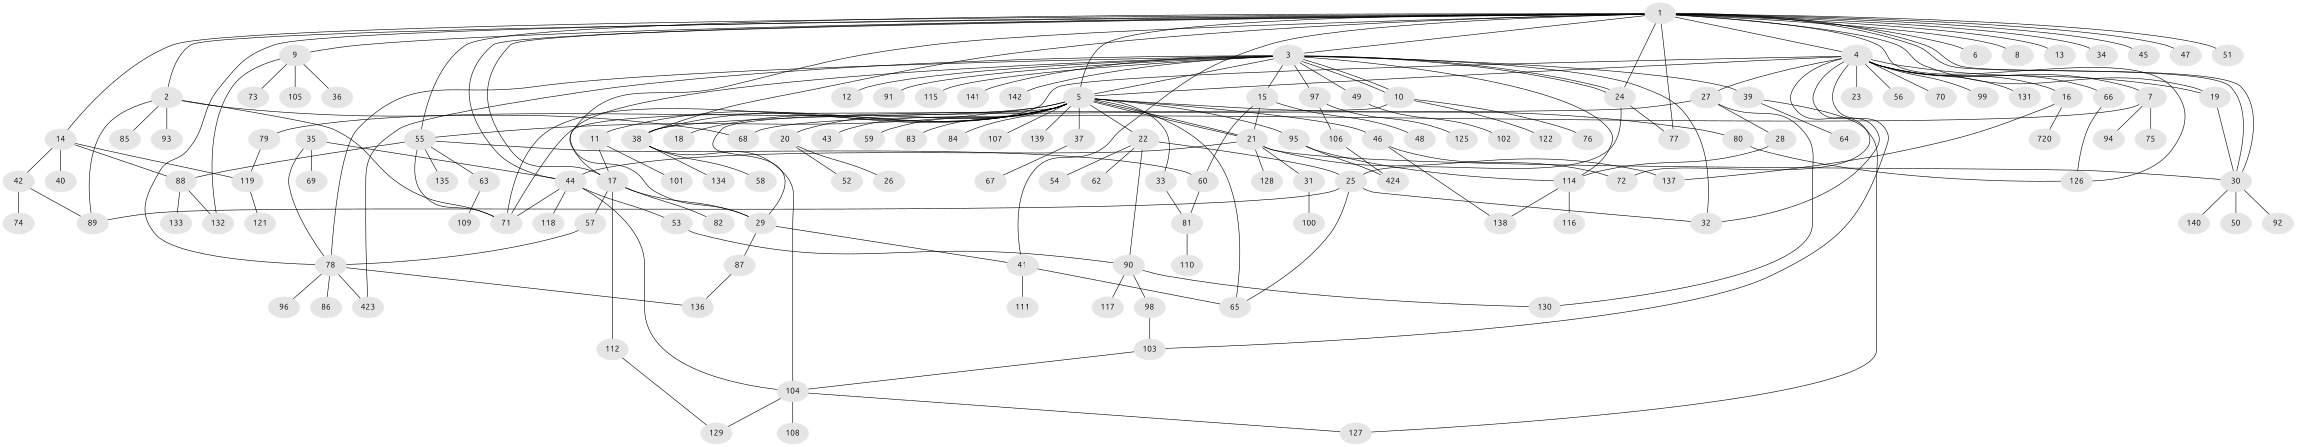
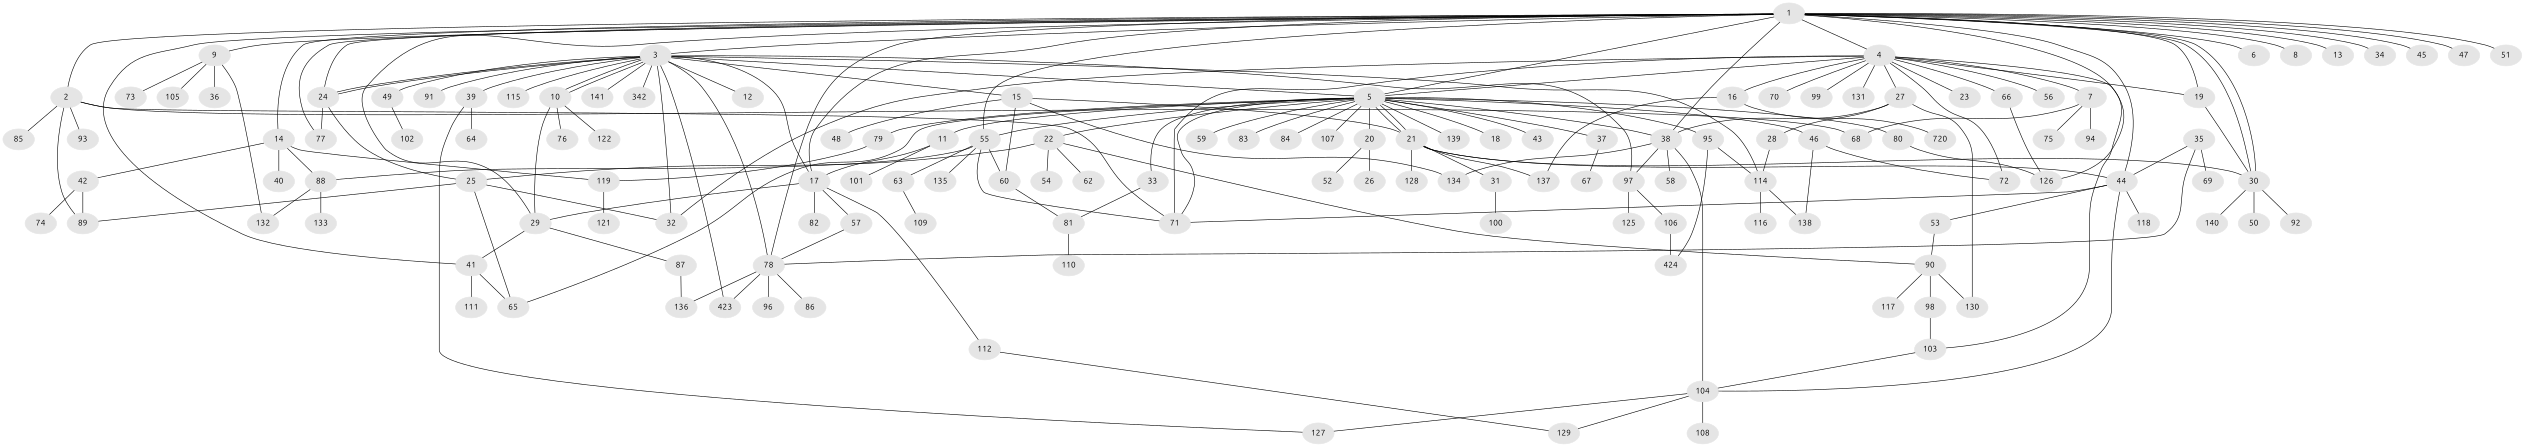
node "142": label "142" -> "342"
edge "15" -- "134": added
edge "38" -- "97": added
